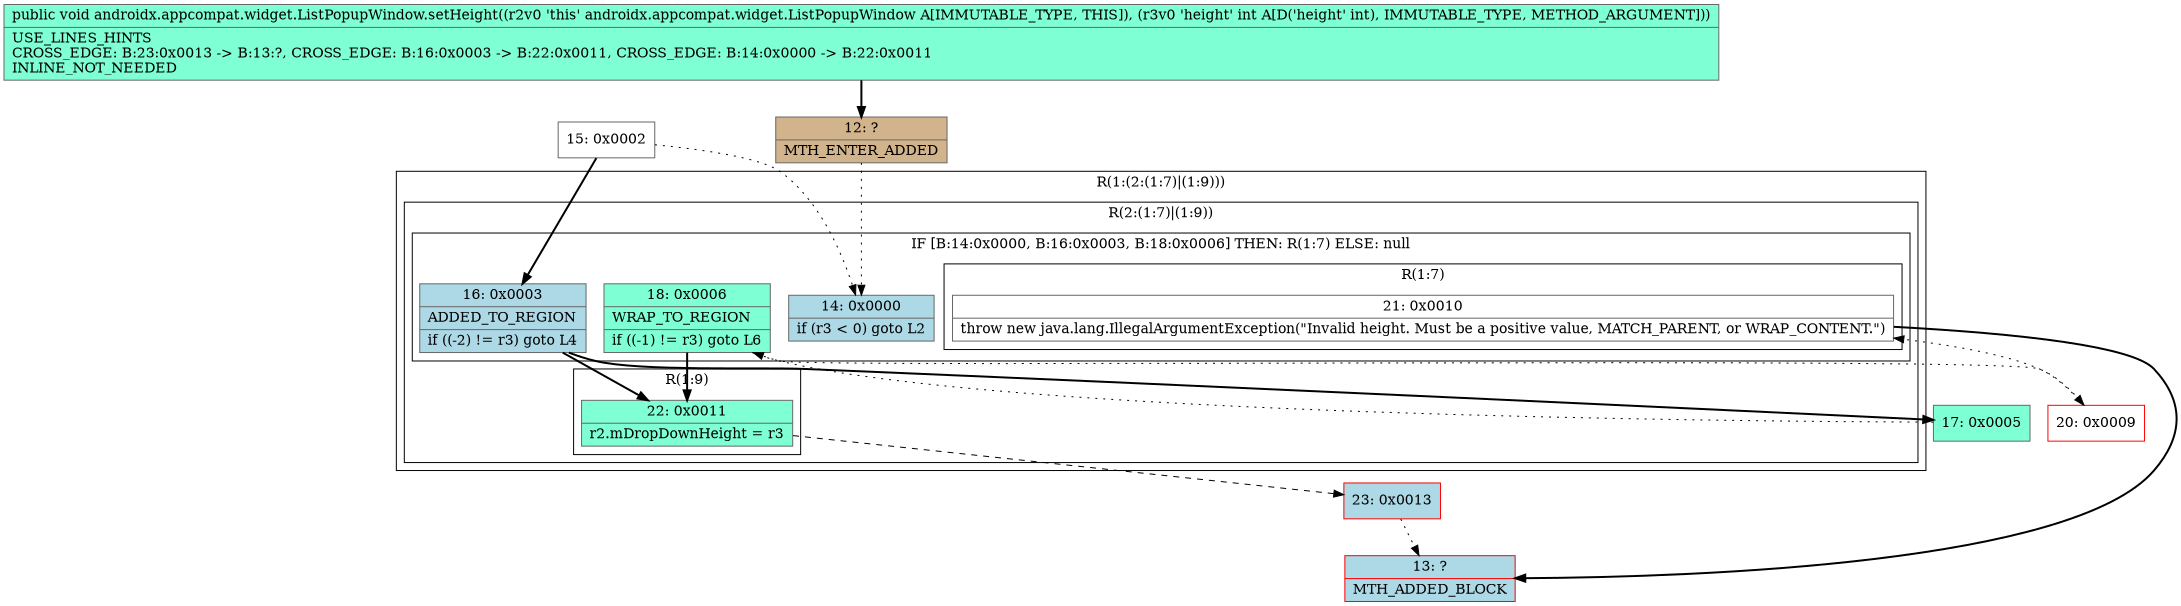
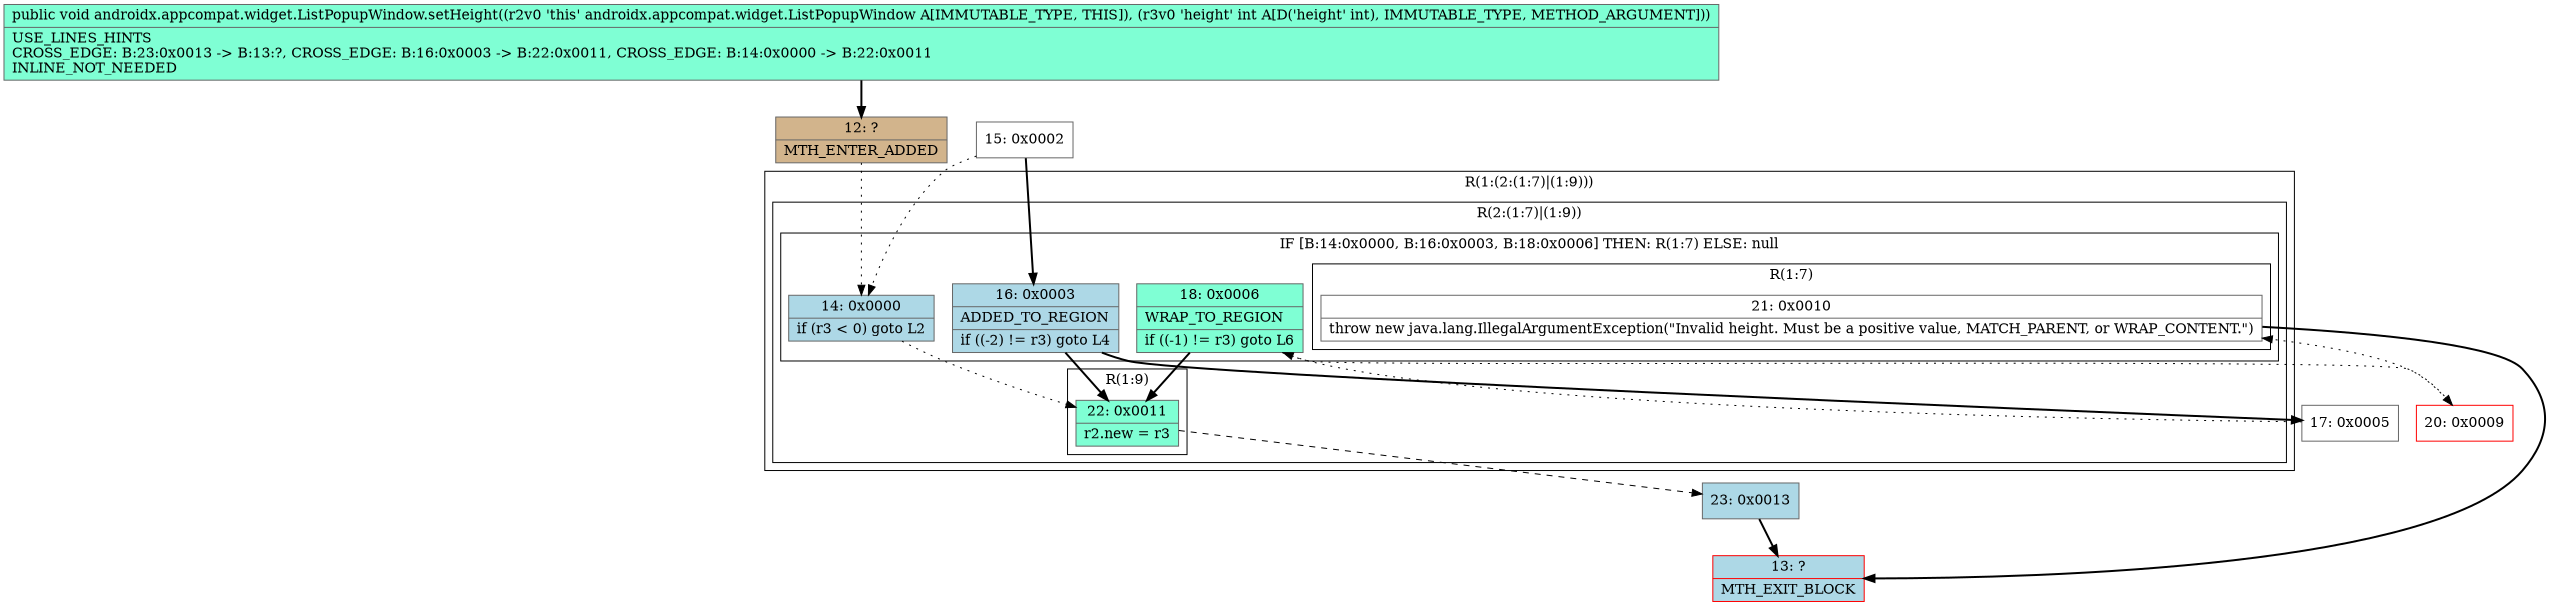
edge "14: 0x0000" -> "22: 0x0011": added
node "17: 0x0005": fillcolor aquamarine -> white
node "22: 0x0011": text "r2.mDropDownHeight = r3" -> "r2.new = r3"
node "23: 0x0013": color red -> gray40
edge "23: 0x0013" -> "13: ?": style dotted -> bold
node "13: ?": text "MTH_ADDED_BLOCK" -> "MTH_EXIT_BLOCK"
